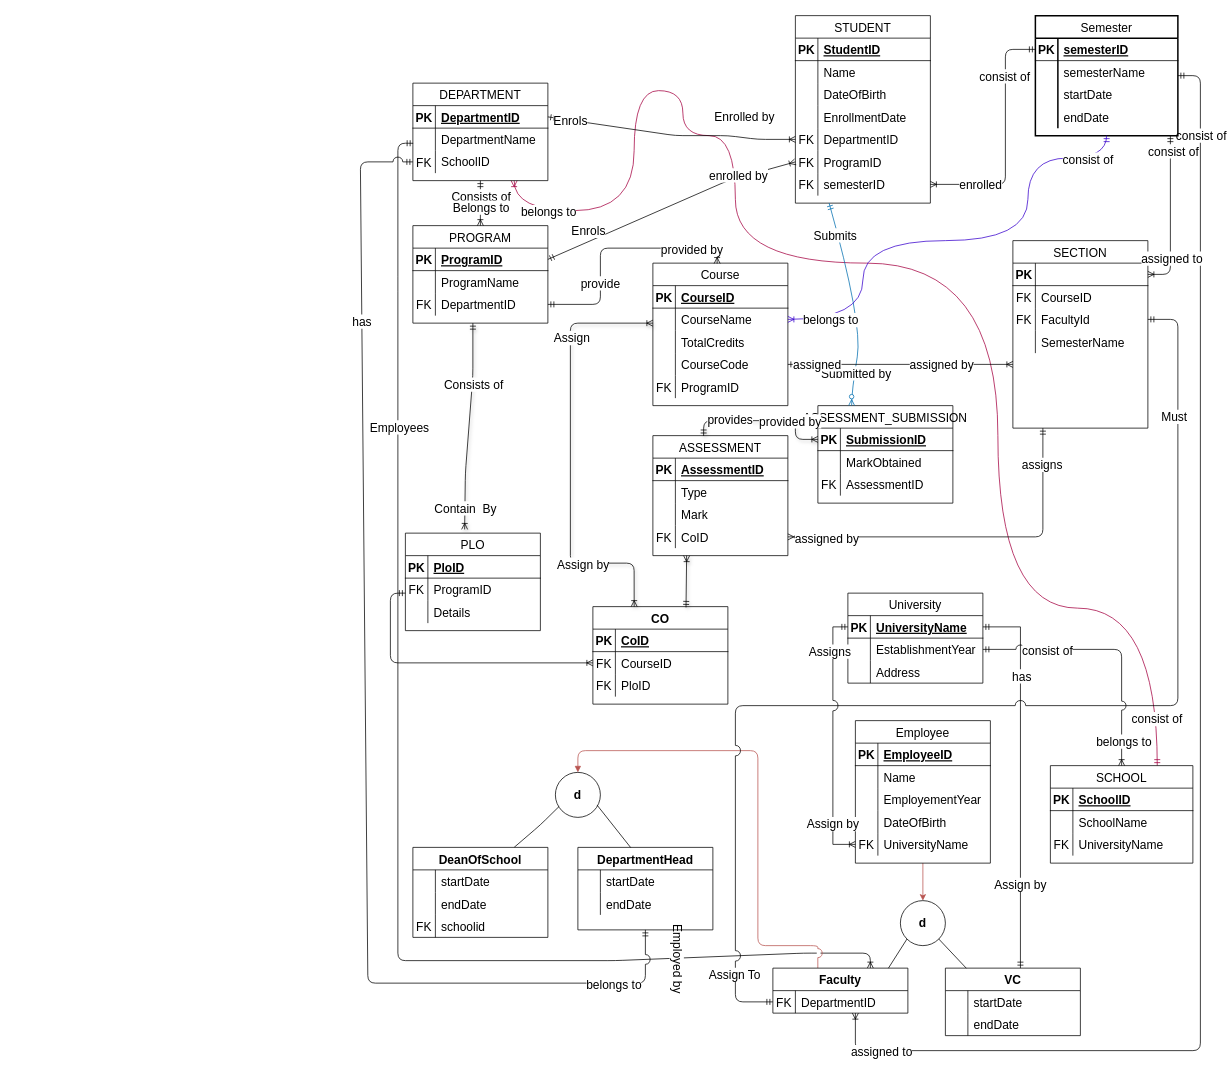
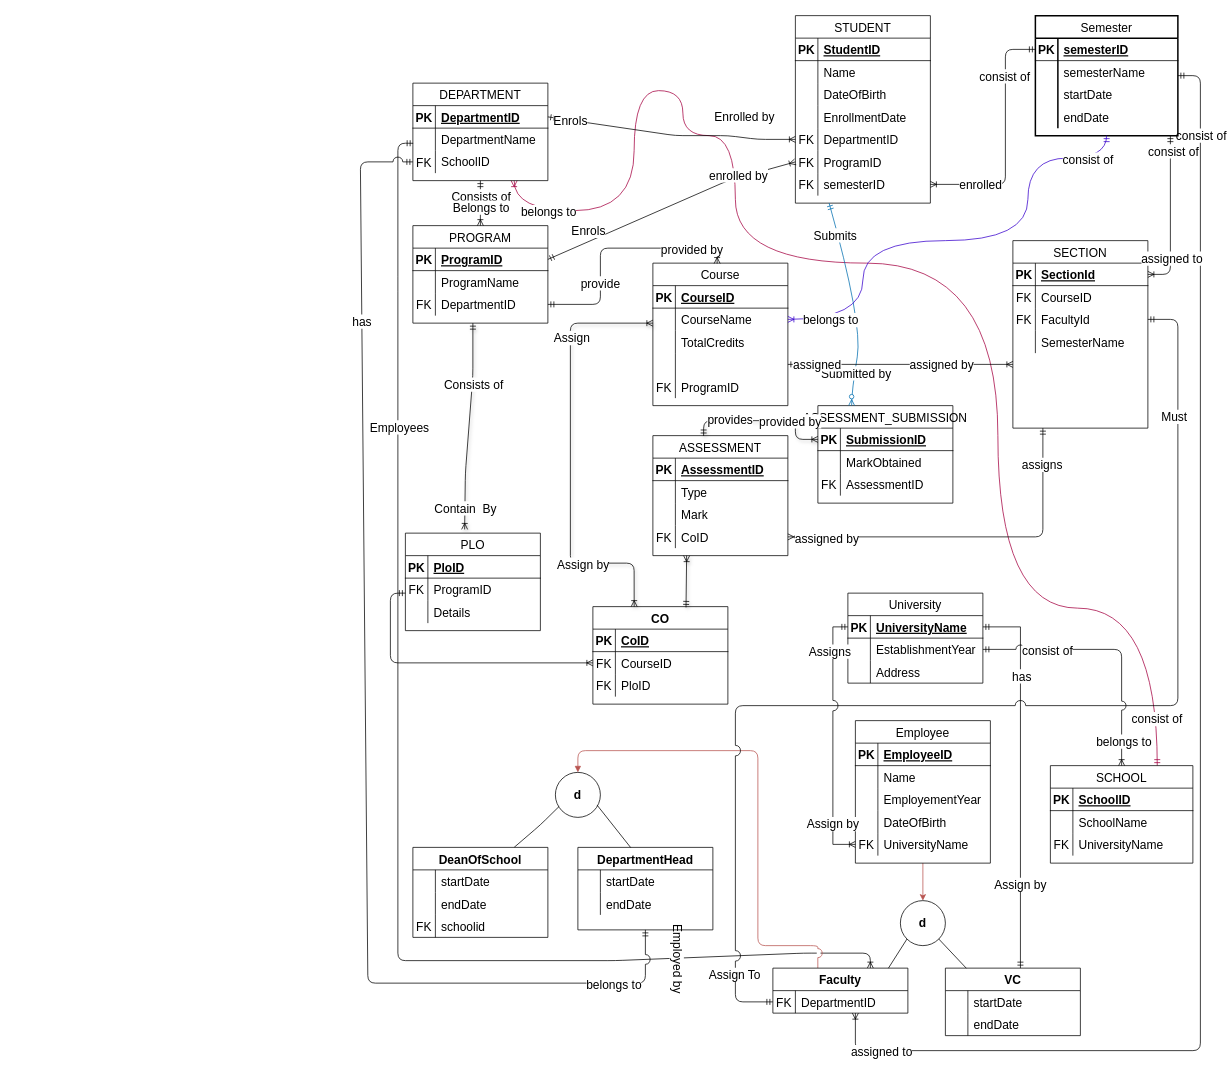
node "SectionId": added
node "CourseCode": removed
